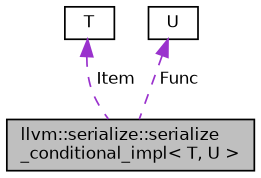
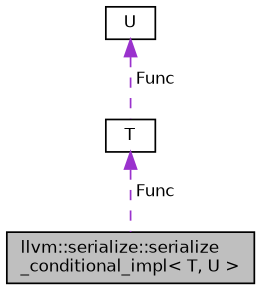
edge "llvm::serialize::serialize _conditional_impl< T, U >" -> "T": label " Item" -> " Func"
edge "llvm::serialize::serialize _conditional_impl< T, U >" -> "U": now "T" -> "U"
